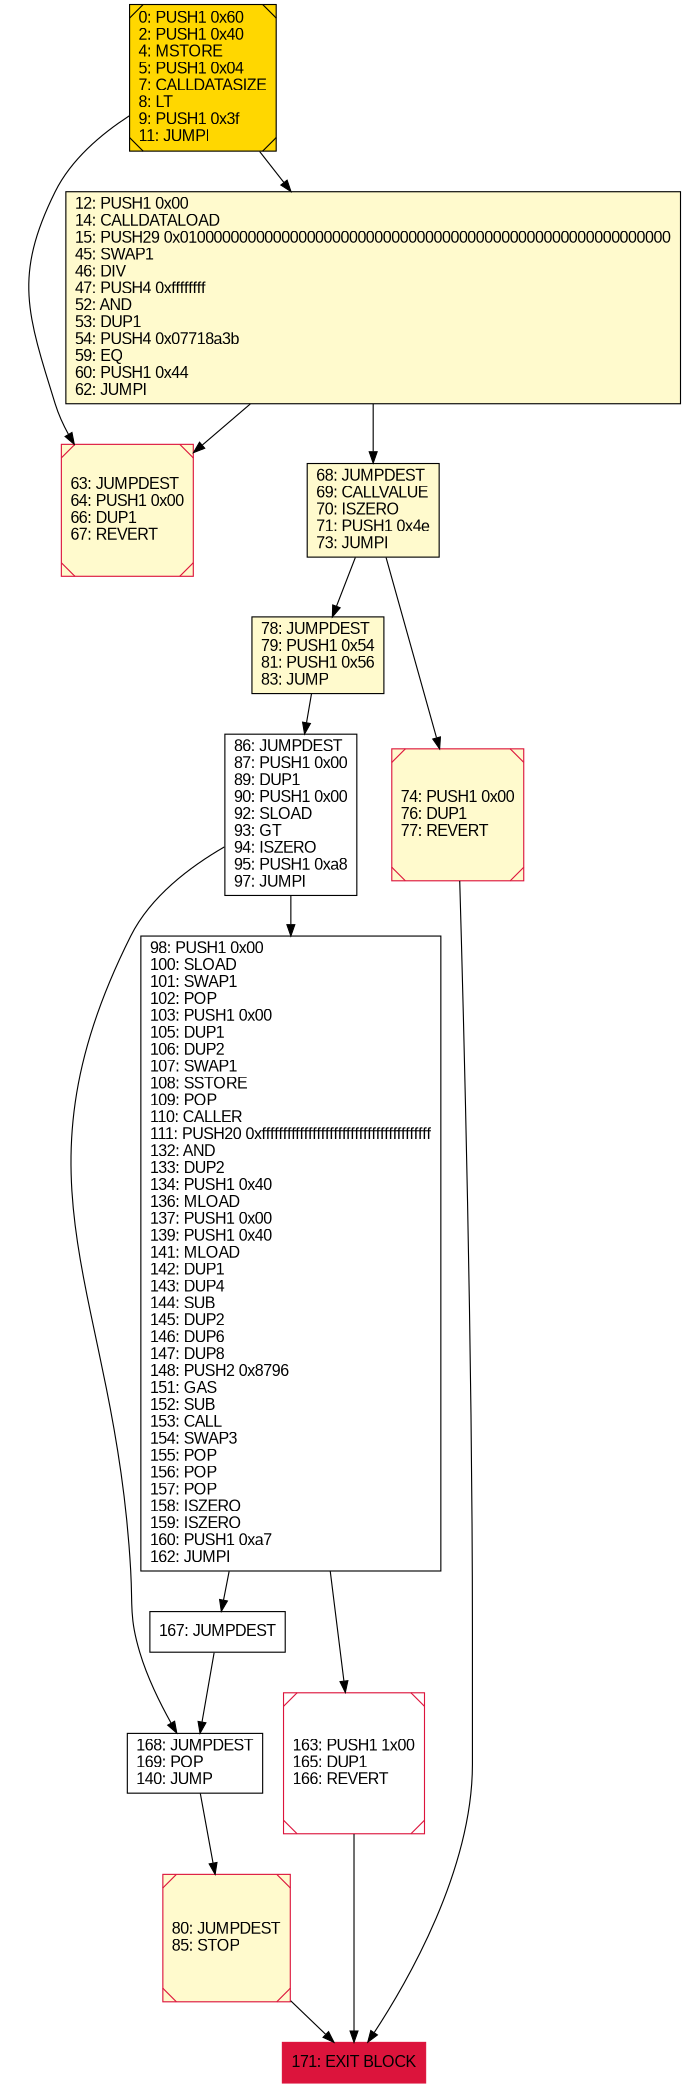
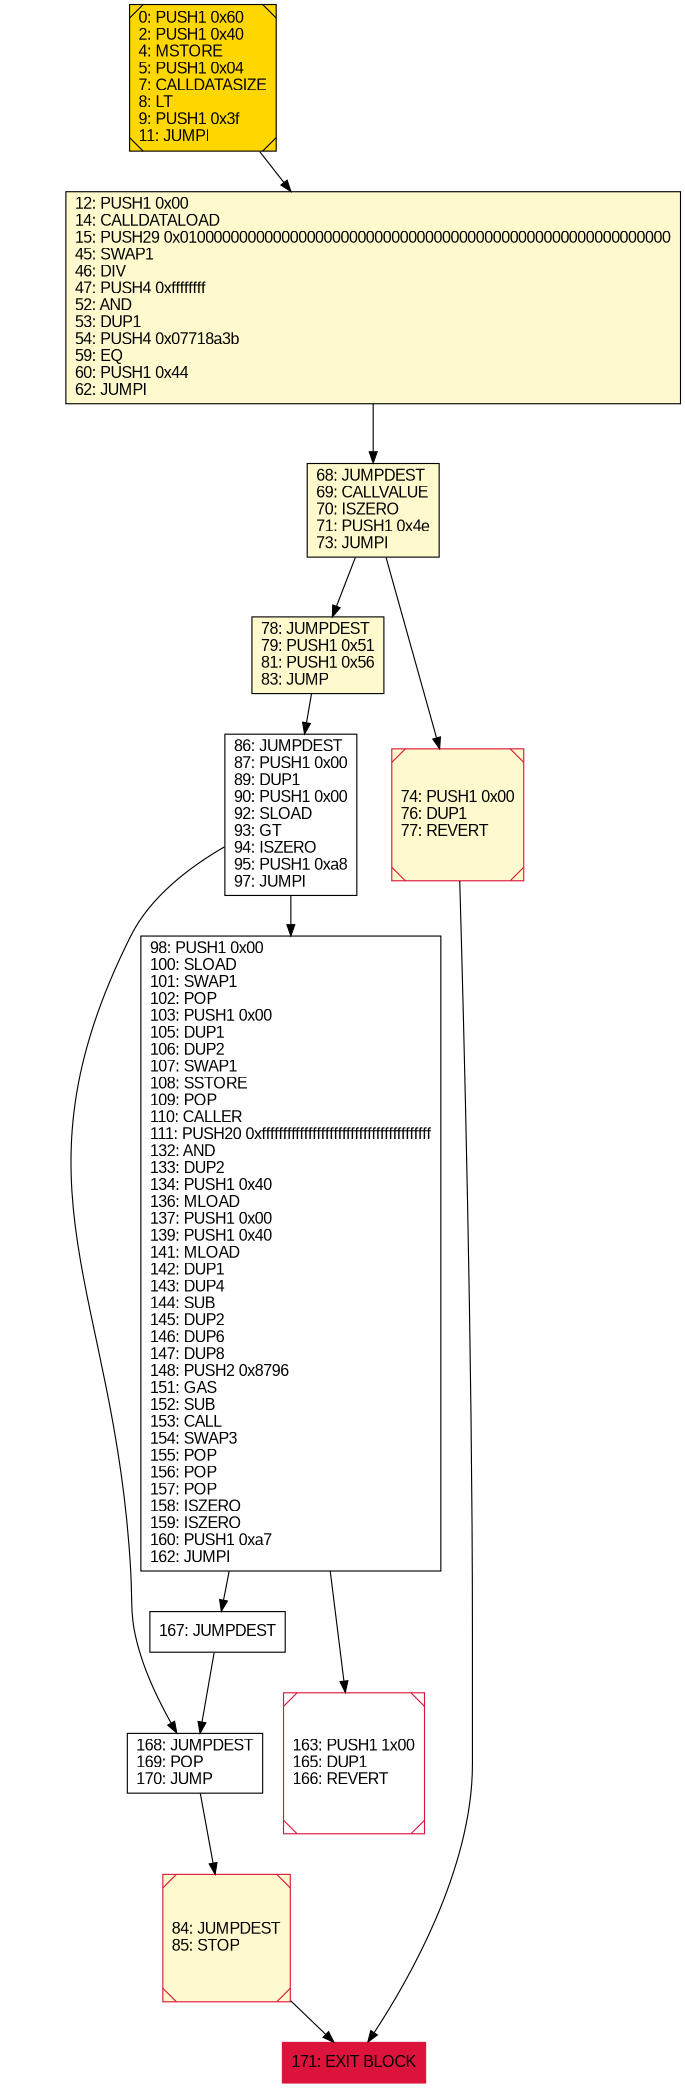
node "63: JUMPDEST 64: PUSH1 0x00 66: DUP1 67: REVERT": removed
node "78: JUMPDEST 79: PUSH1 0x54 81: PUSH1 0x56 83: JUMP": label "78: JUMPDEST 79: PUSH1 0x54 81: PUSH1 0x56 83: JUMP" -> "78: JUMPDEST 79: PUSH1 0x51 81: PUSH1 0x56 83: JUMP"
node "168: JUMPDEST 169: POP 140: JUMP": label "168: JUMPDEST 169: POP 140: JUMP" -> "168: JUMPDEST 169: POP 170: JUMP"
edge "163: PUSH1 1x00 165: DUP1 166: REVERT" -> "171: EXIT BLOCK": removed
node "80: JUMPDEST 85: STOP": label "80: JUMPDEST 85: STOP" -> "84: JUMPDEST 85: STOP"
